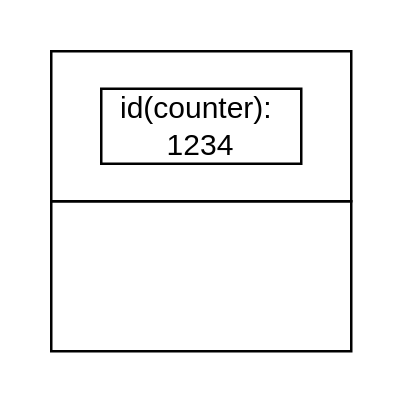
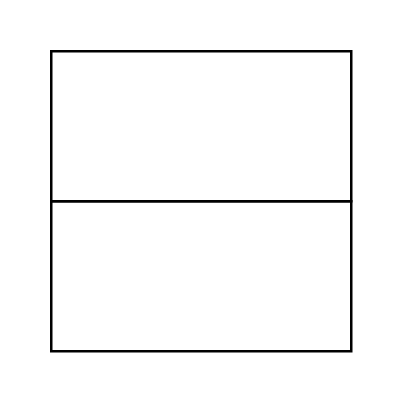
node "id(counter): 1234": removed
